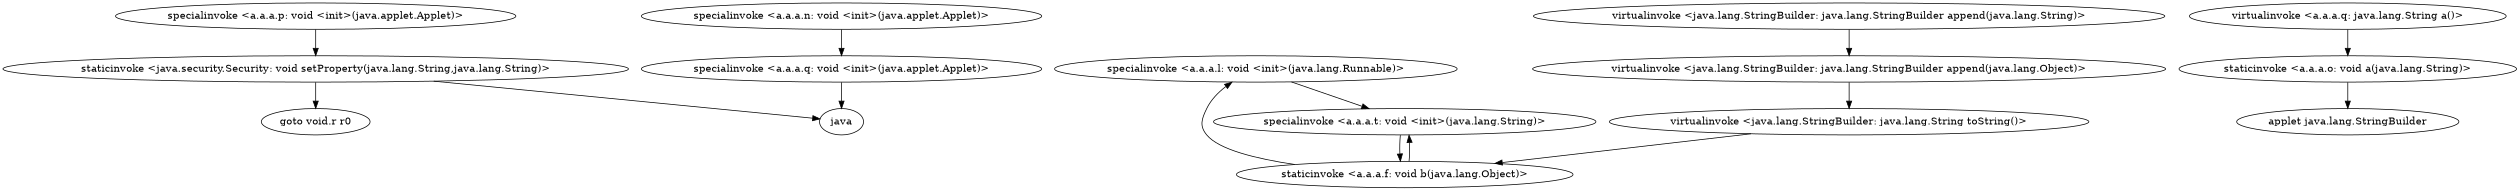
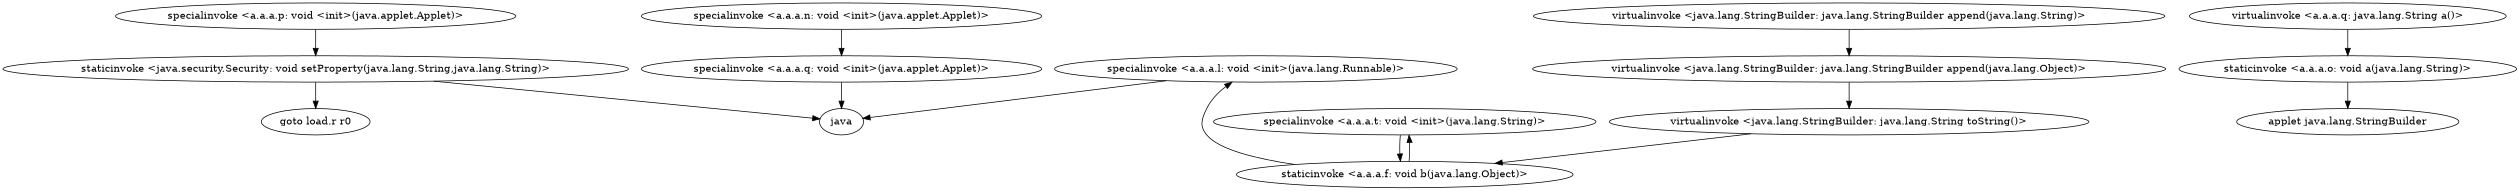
edge "specialinvoke <a.a.a.l: void <init>(java.lang.Runnable)>" -> "specialinvoke <a.a.a.t: void <init>(java.lang.String)>": now "specialinvoke <a.a.a.l: void <init>(java.lang.Runnable)>" -> "java"
node "goto void.r r0": label "goto void.r r0" -> "goto load.r r0"
